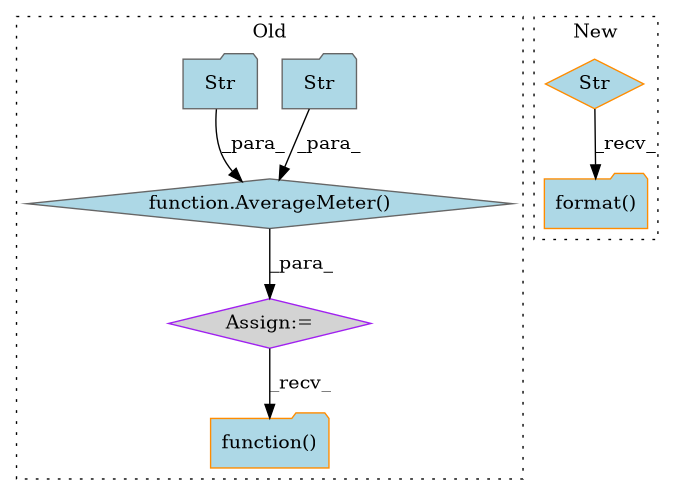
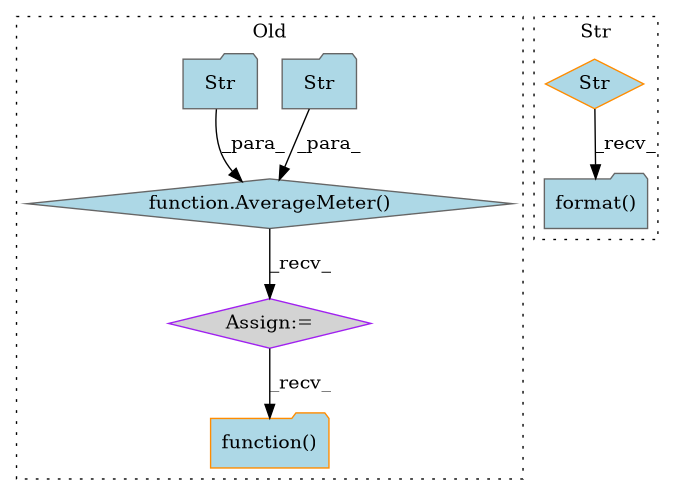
cluster "New": label "New" -> "Str"
node "format()": color darkorange -> gray40
edge "function.AverageMeter()" -> "Assign:=": label "_para_" -> "_recv_"
